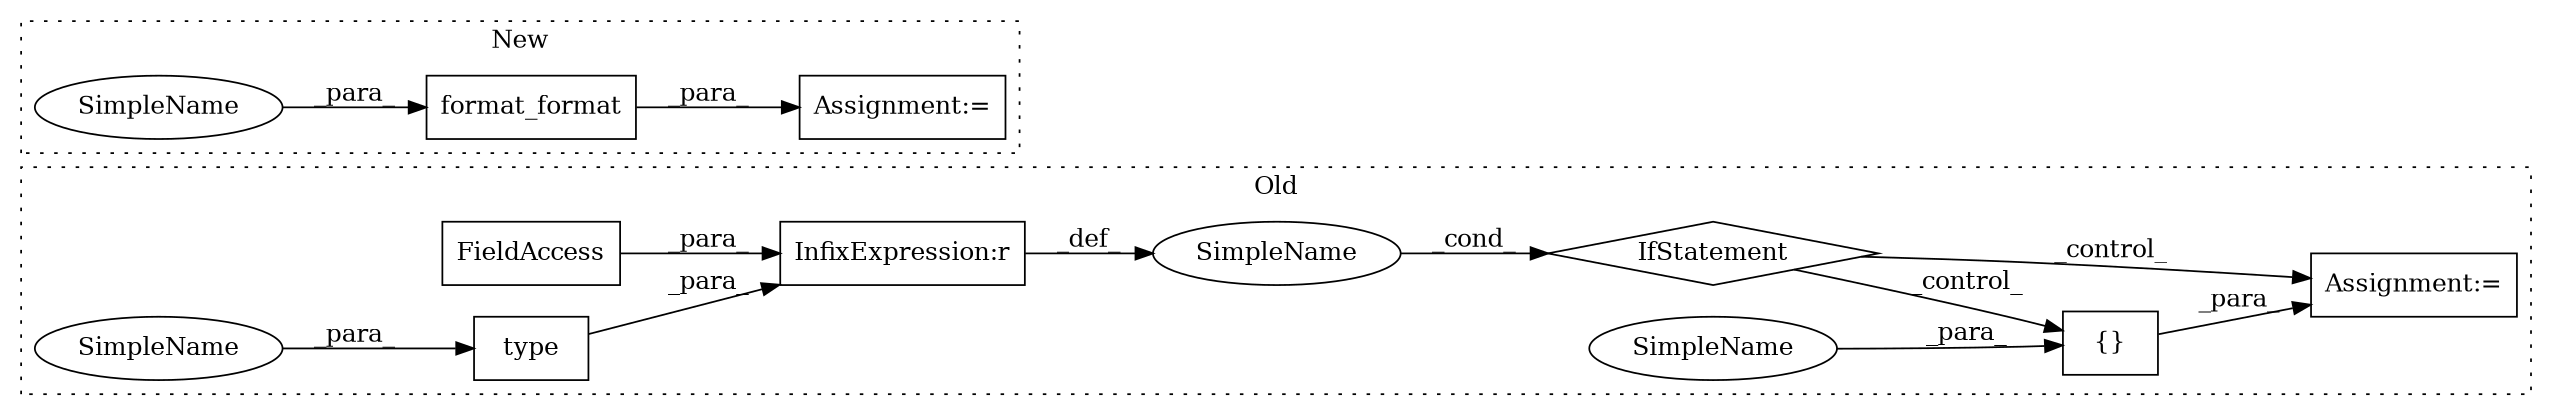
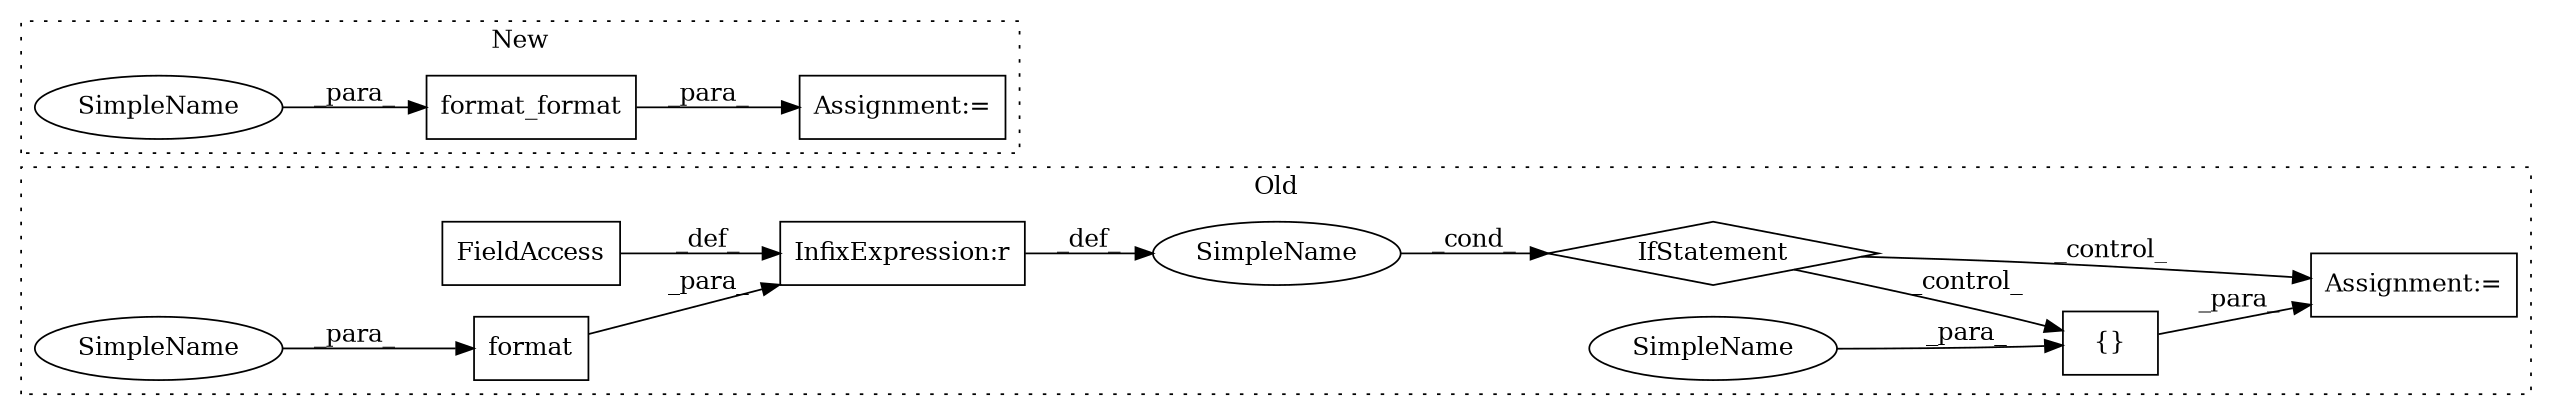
edge "FieldAccess" -> "InfixExpression:r": label "_para_" -> "_def_"
node "type": label "type" -> "format"
